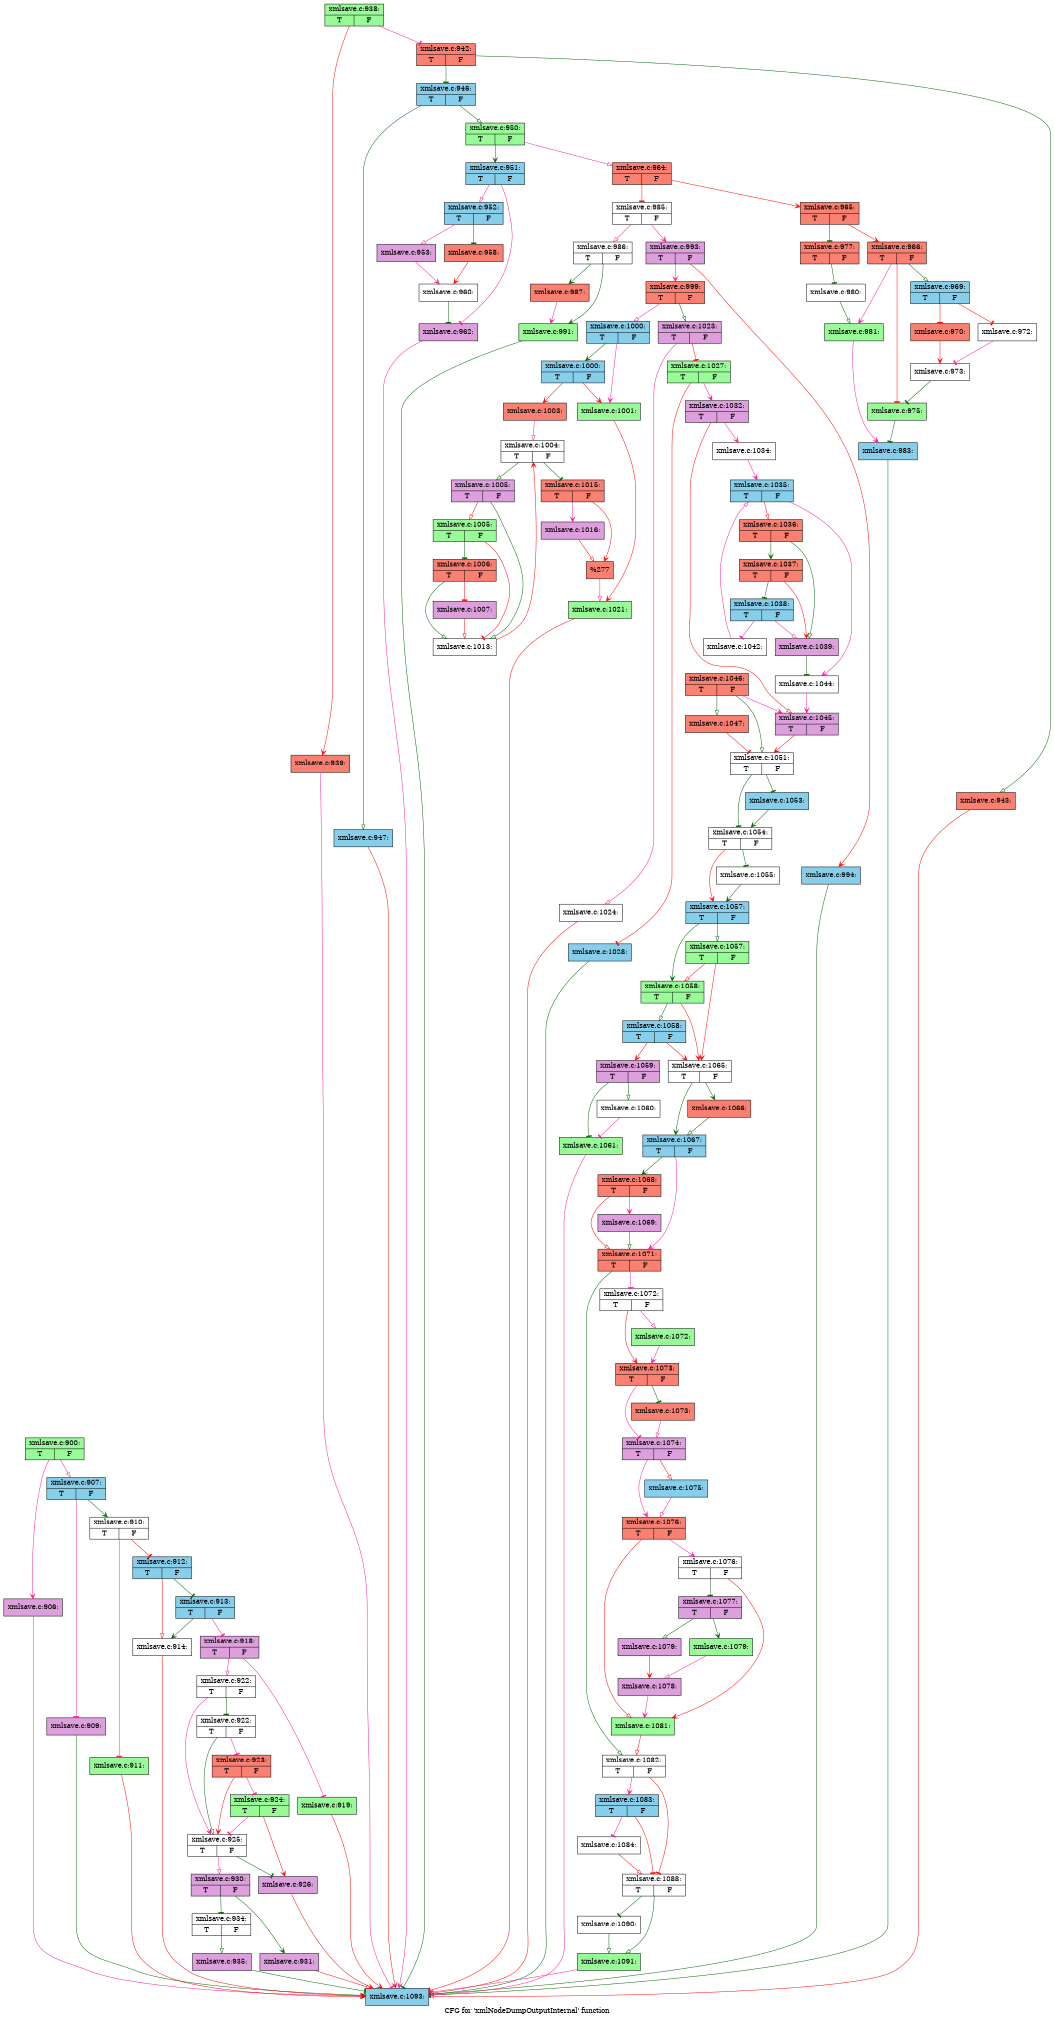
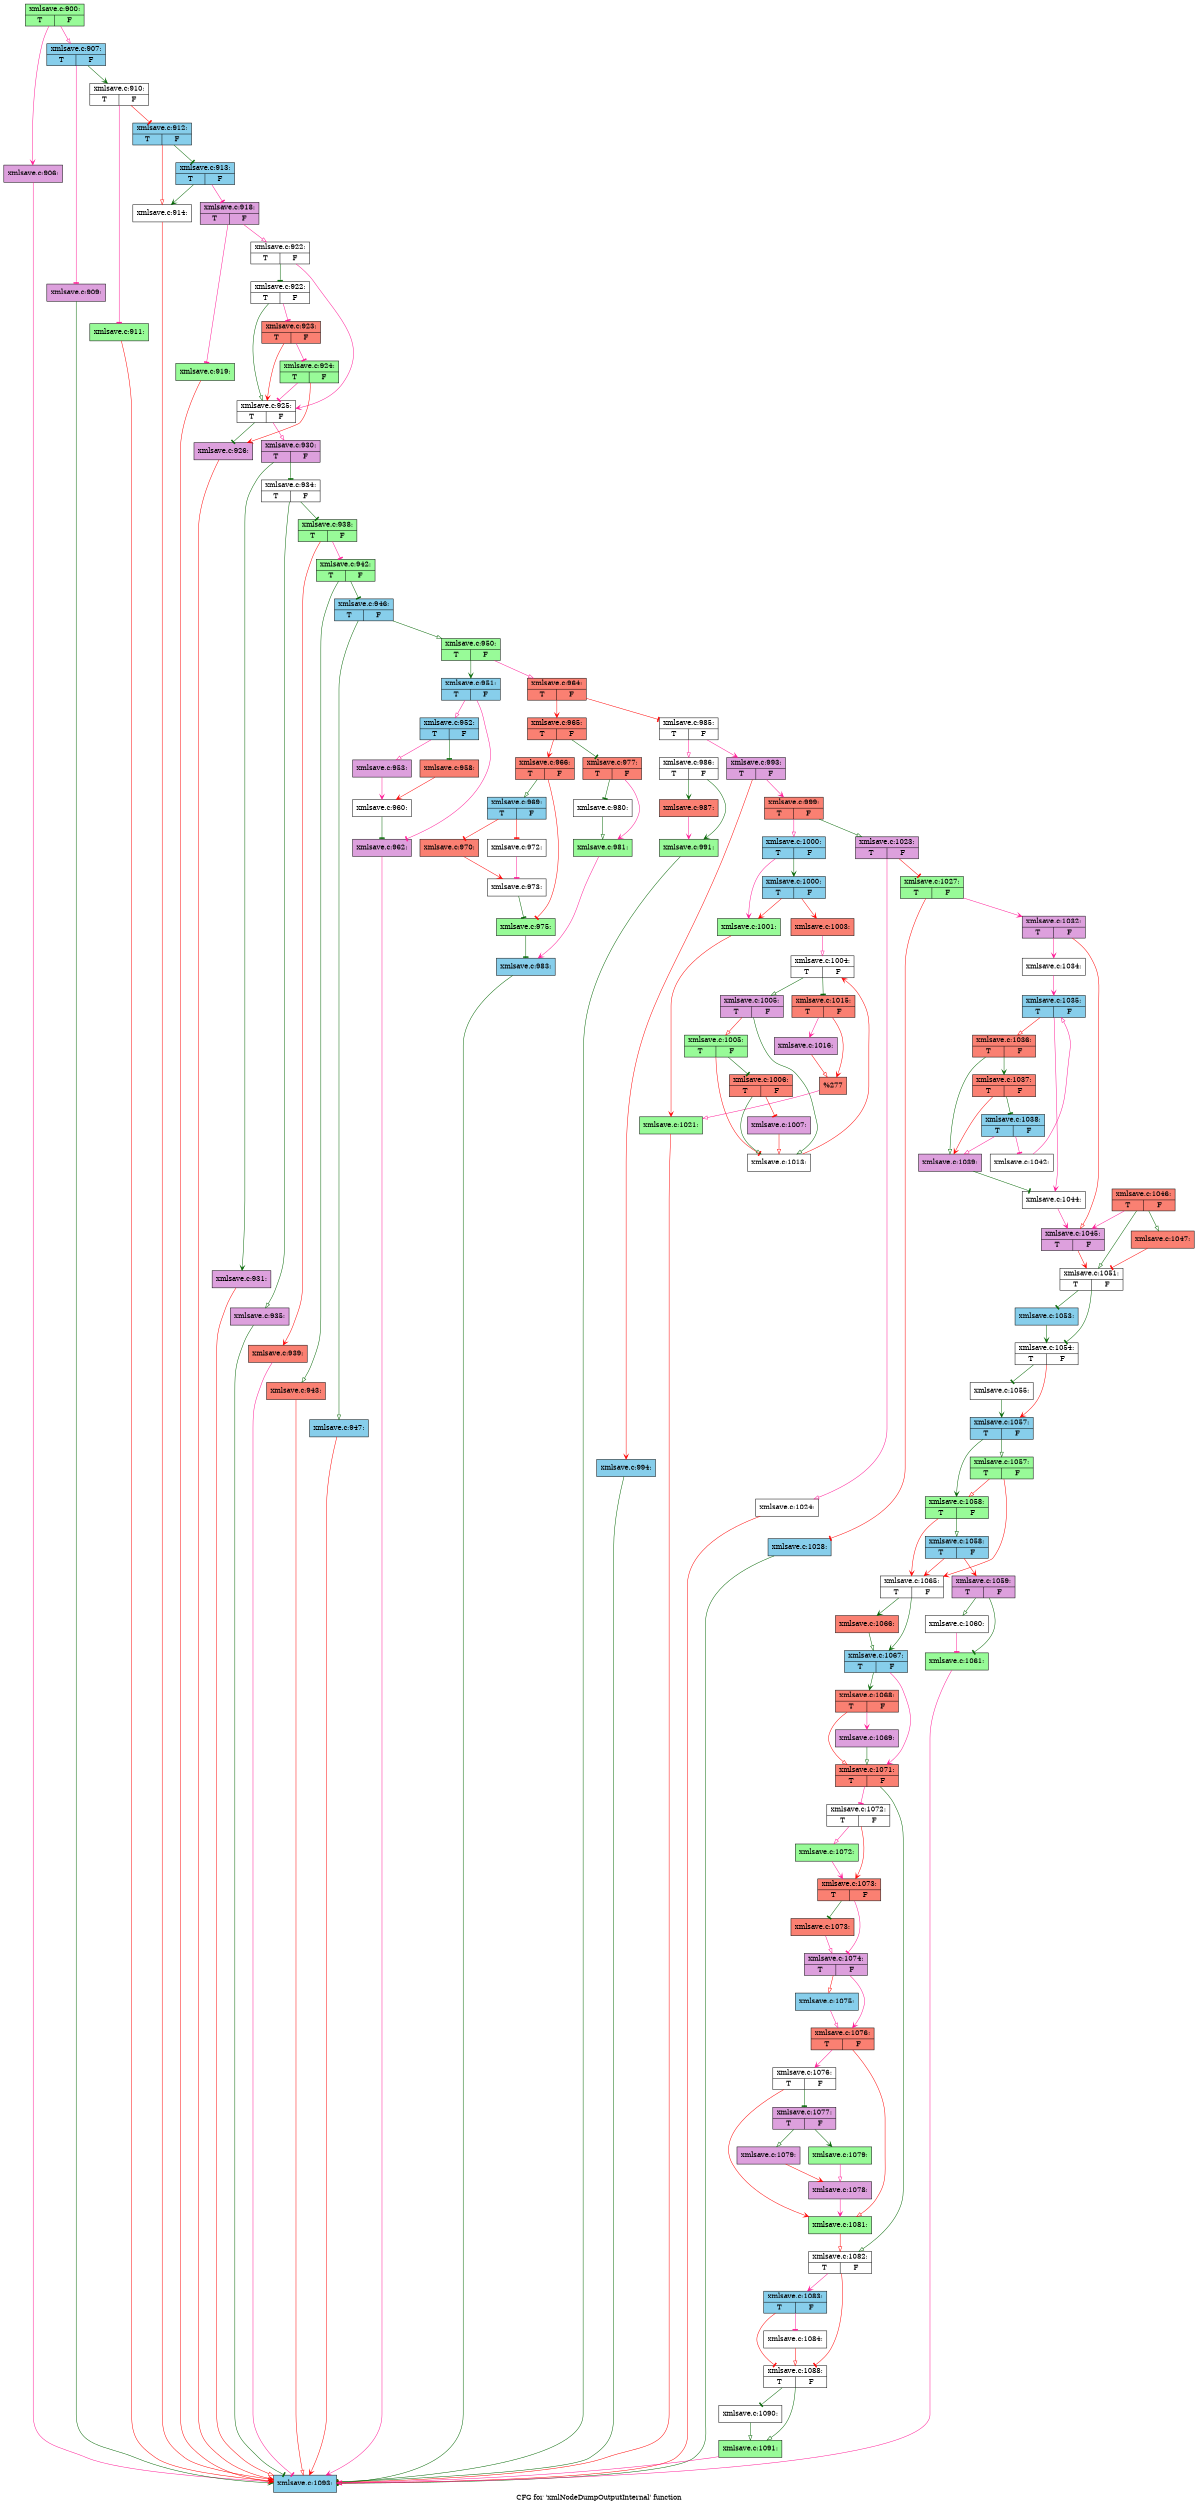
node "xmlsave.c:942:": fillcolor salmon -> palegreen
edge "xmlsave.c:966:" -> "xmlsave.c:981:": now "xmlsave.c:977:" -> "xmlsave.c:981:"
edge "xmlsave.c:934:" -> "xmlsave.c:938:": added
